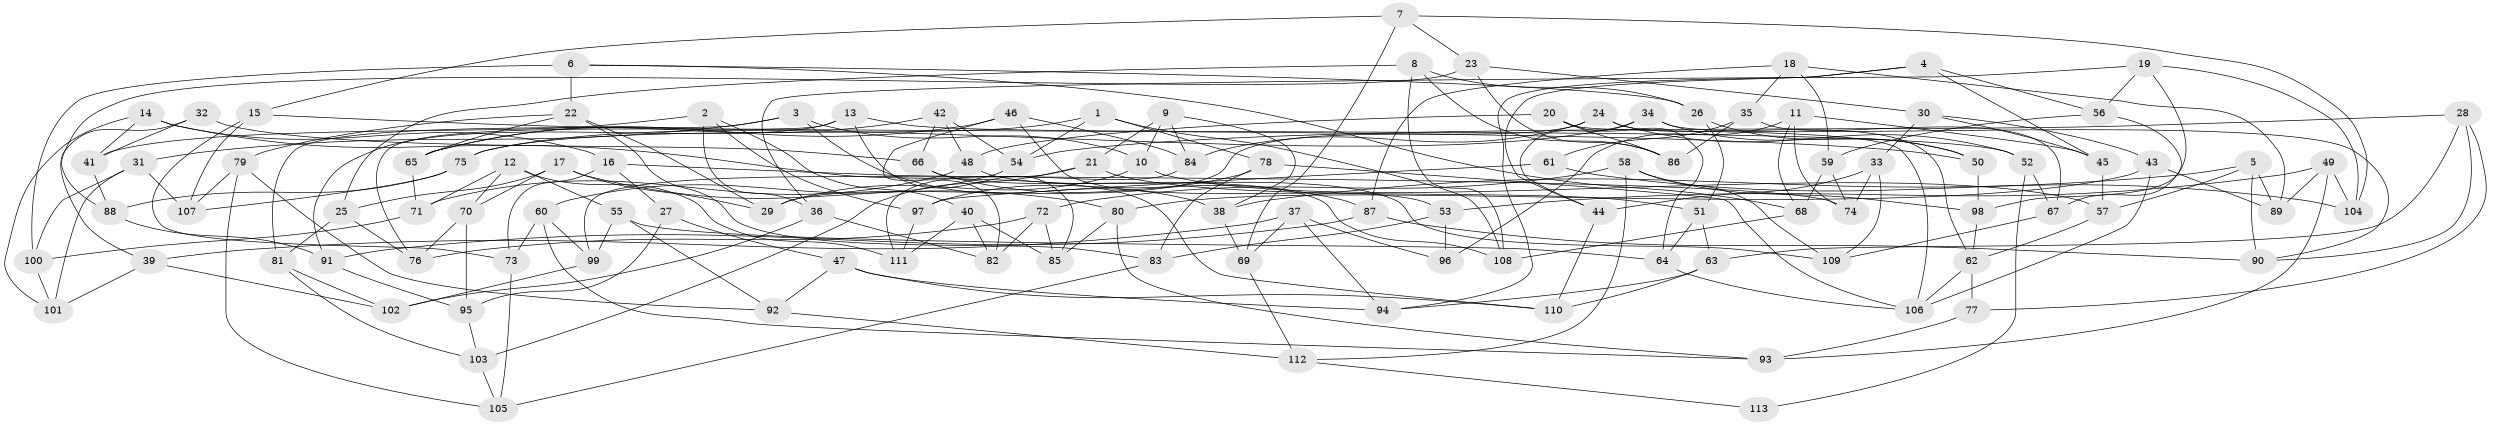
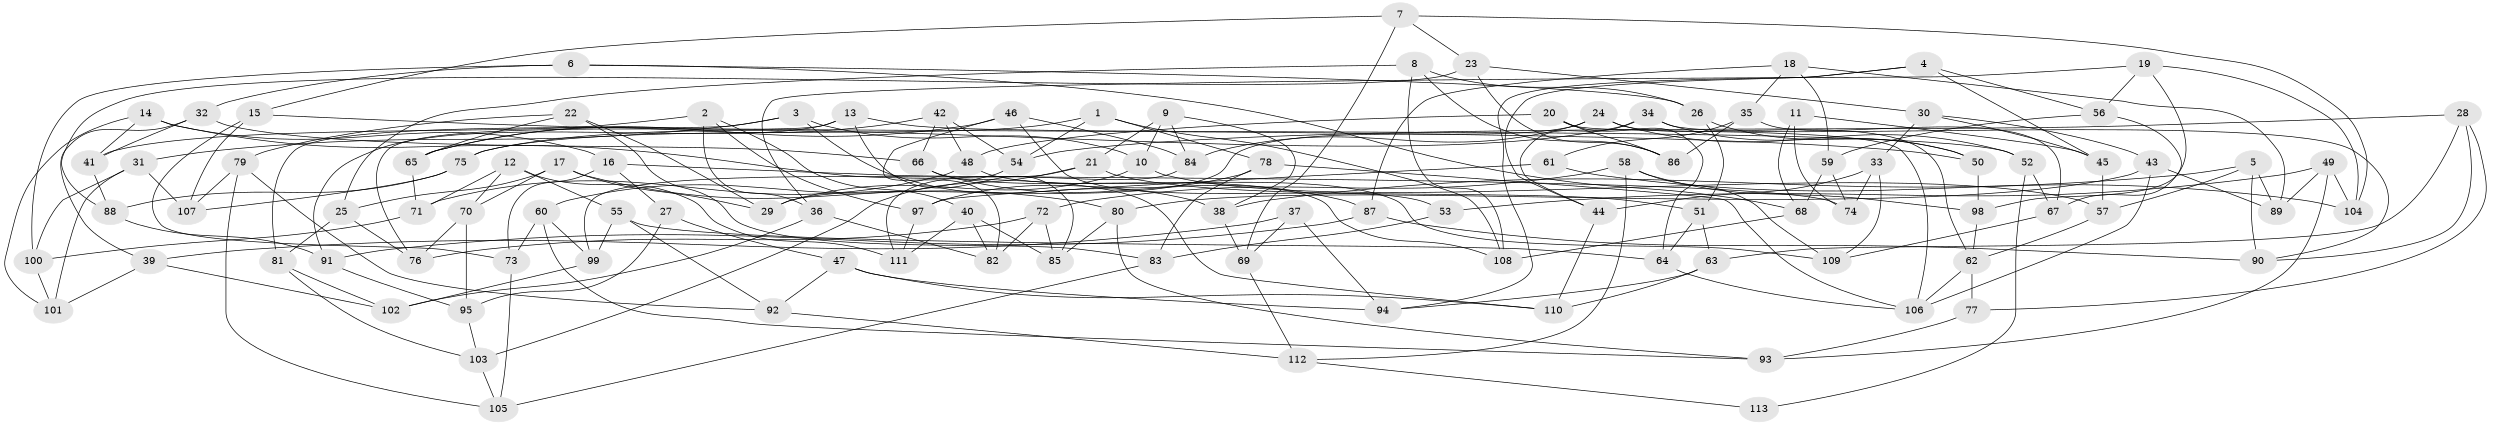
edge "6" -- "22": now "6" -- "32"
node "96": removed
